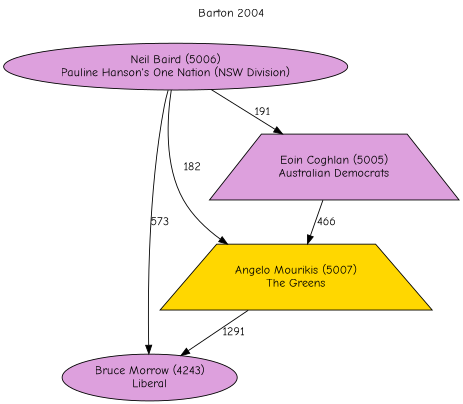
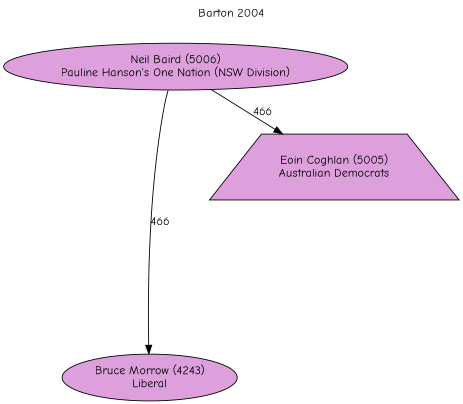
edge "Neil Baird (5006) Pauline Hanson's One Nation (NSW Division)" -> "Eoin Coghlan (5005) Australian Democrats": label "191" -> "466"
edge "Neil Baird (5006) Pauline Hanson's One Nation (NSW Division)" -> "Bruce Morrow (4243) Liberal": label "573" -> "466"
node "Angelo Mourikis (5007) The Greens": removed
